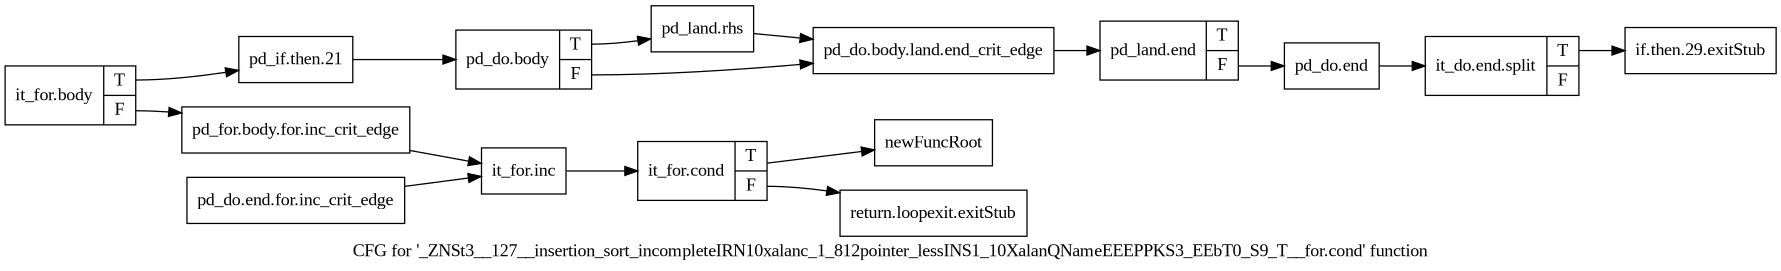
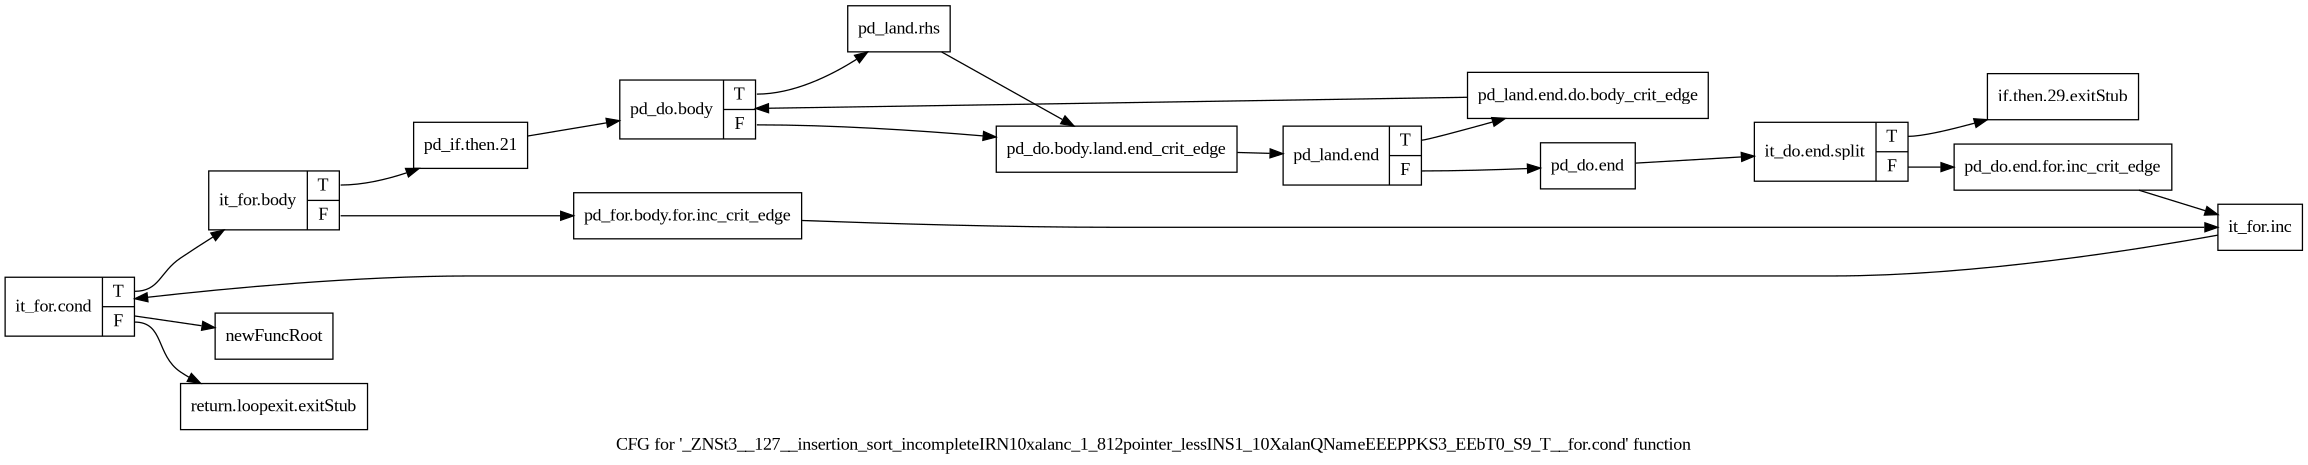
node "pd_land.end.do.body_crit_edge": added
edge "it_do.end.split" -> "pd_do.end.for.inc_crit_edge": added
edge "it_for.cond" -> "it_for.body": added
